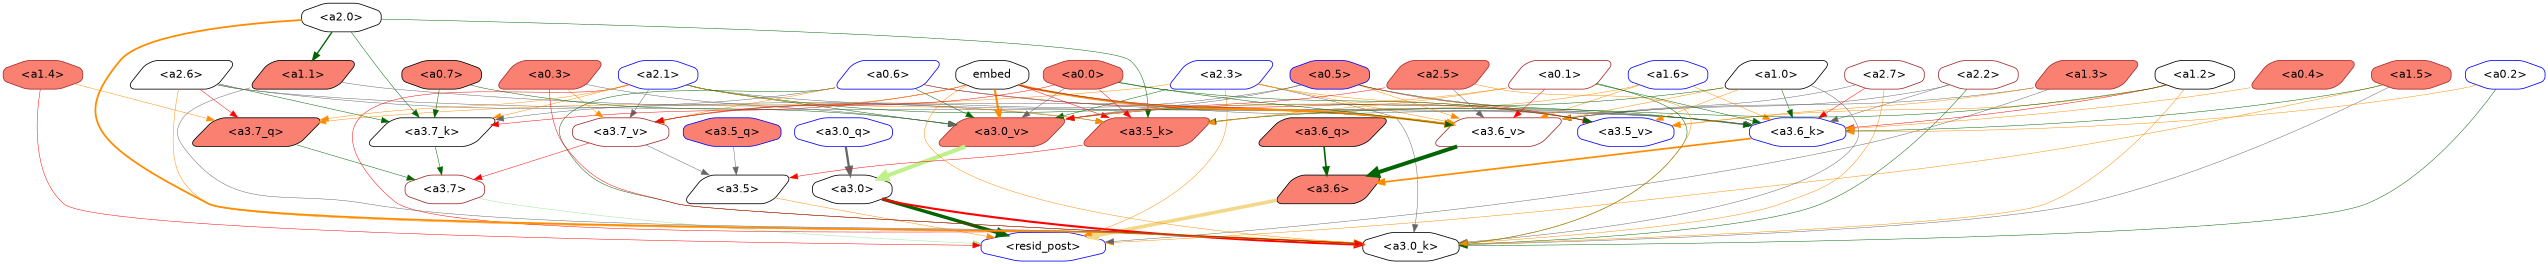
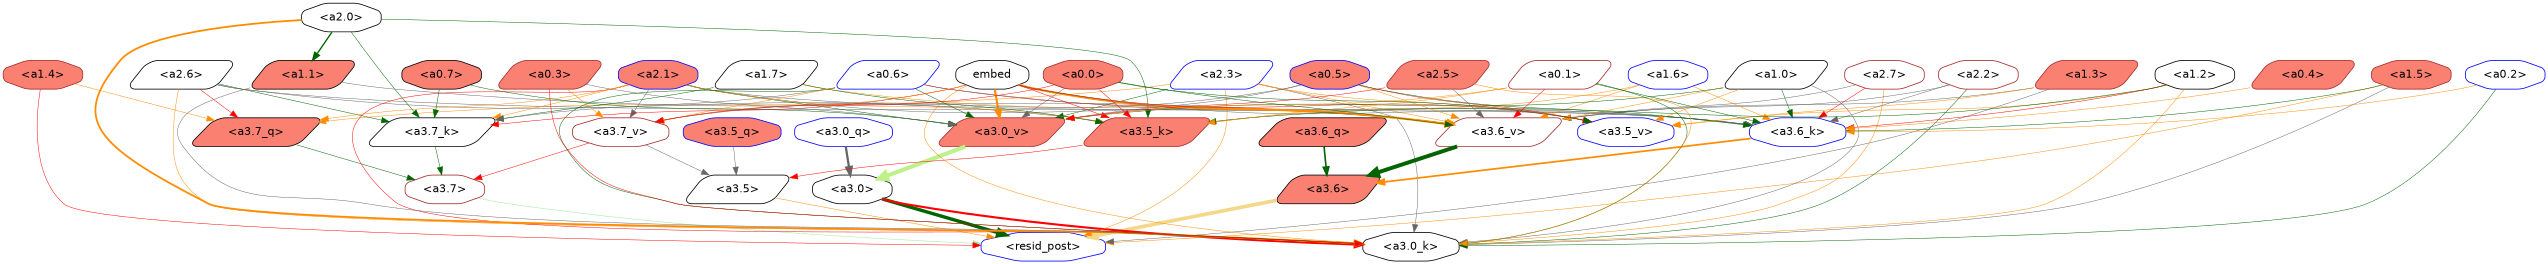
node "<a2.1>": fillcolor white -> salmon
node "<a1.7>": added
edge "<a2.1>" -> "<a3.6_v>": color darkgreen -> gray40
